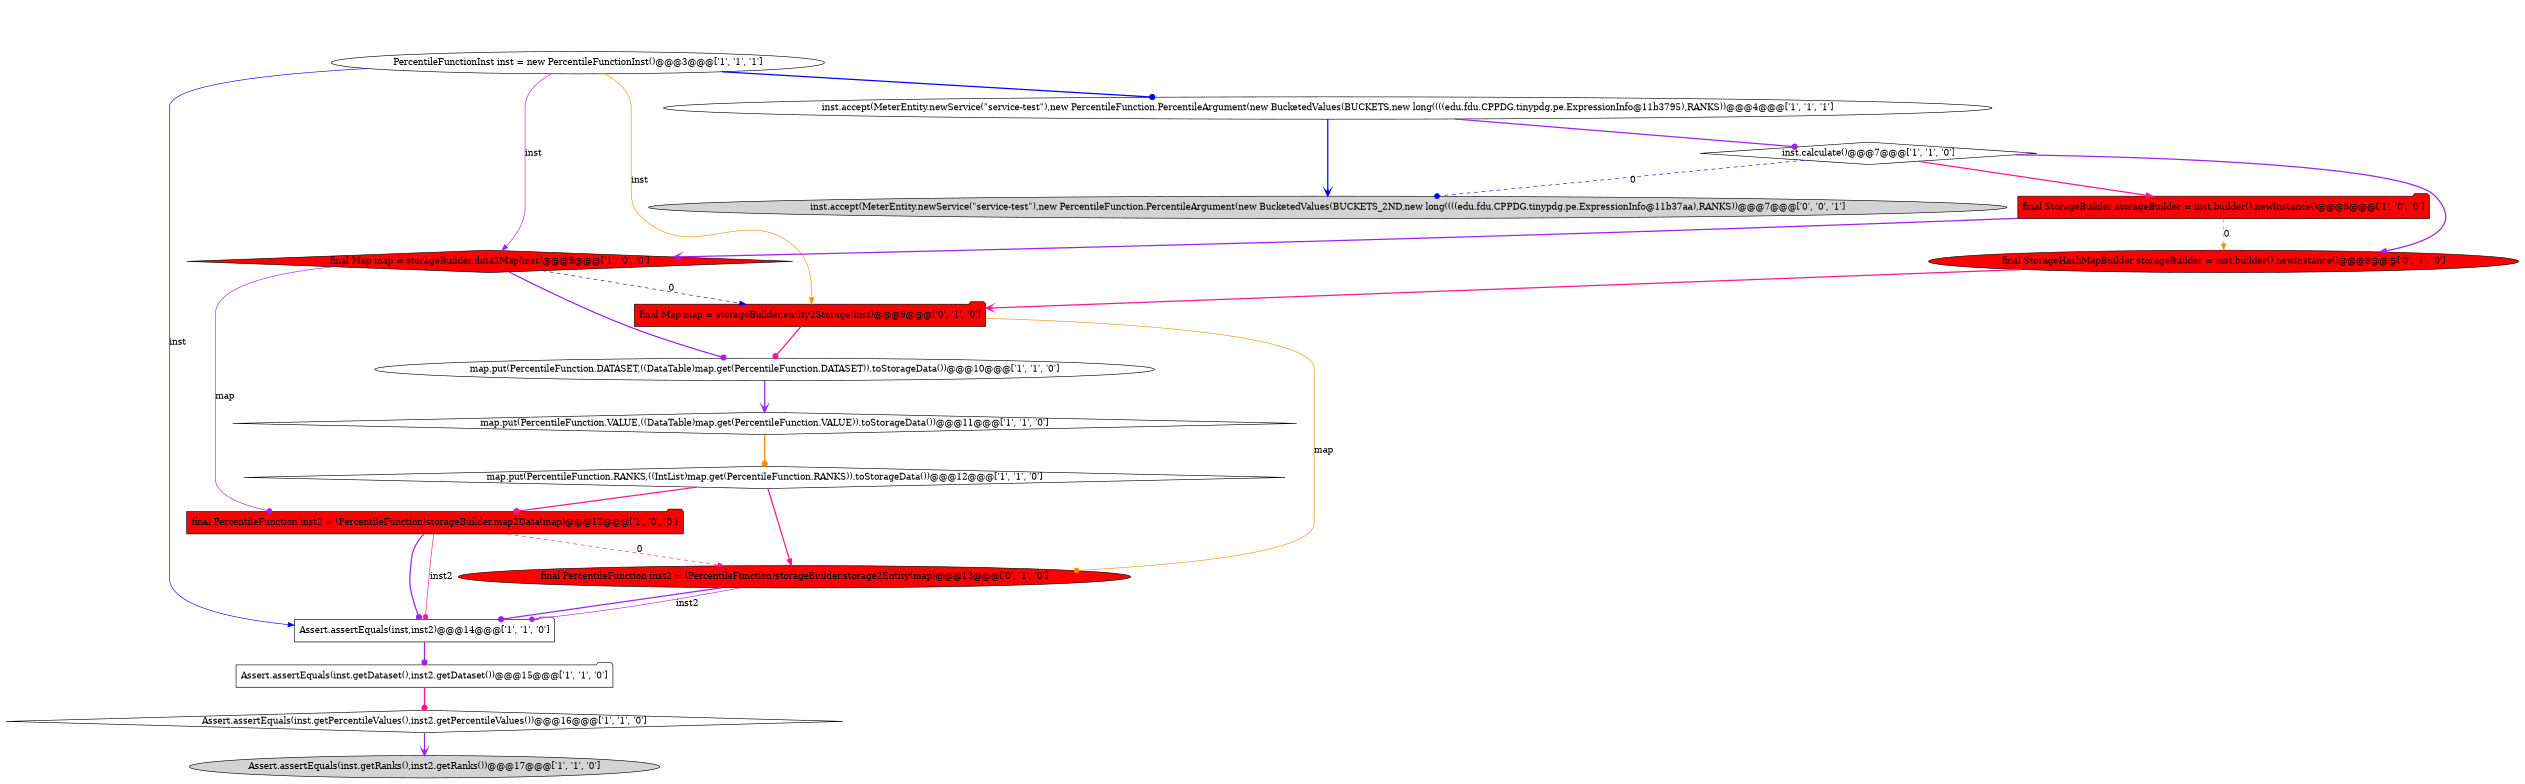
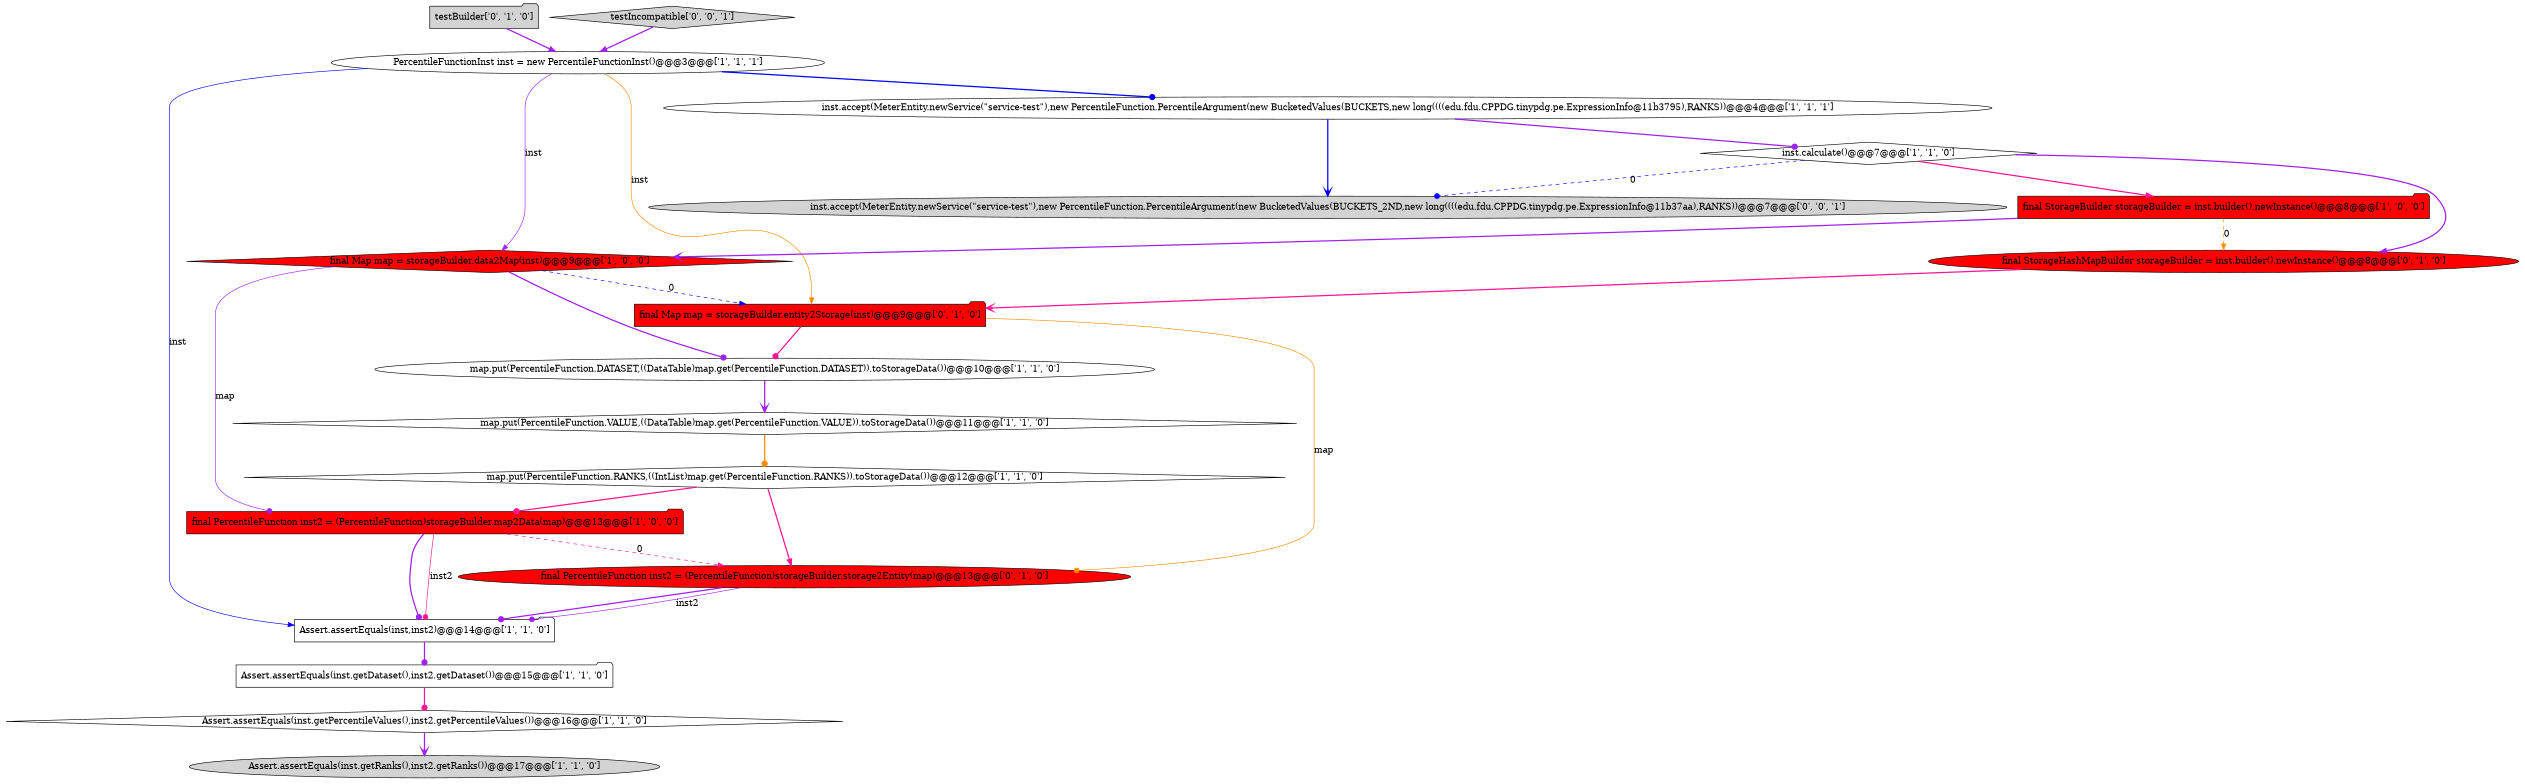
node "testBuilder['0', '1', '0']": added
node "testIncompatible['0', '0', '1']": added
